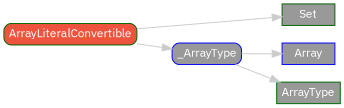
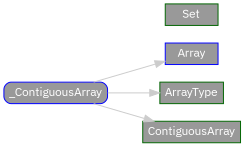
node "ArrayLiteralConvertible": removed
node "_ArrayType": label "_ArrayType" -> "_ContiguousArray"
node "ContiguousArray": added
